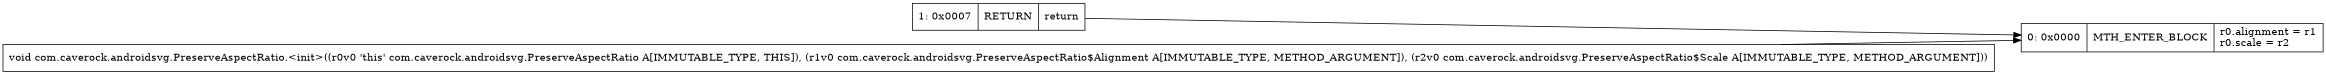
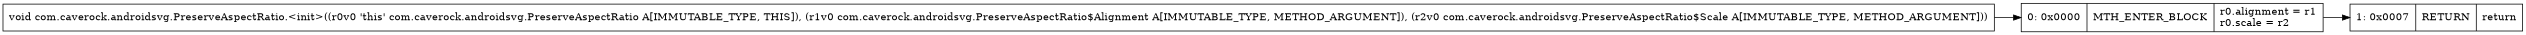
edge "1: 0x0007" -> "0: 0x0000": reversed
